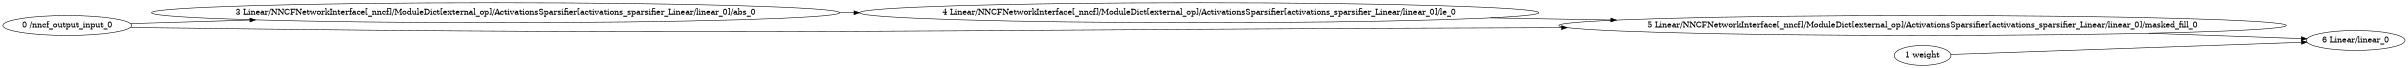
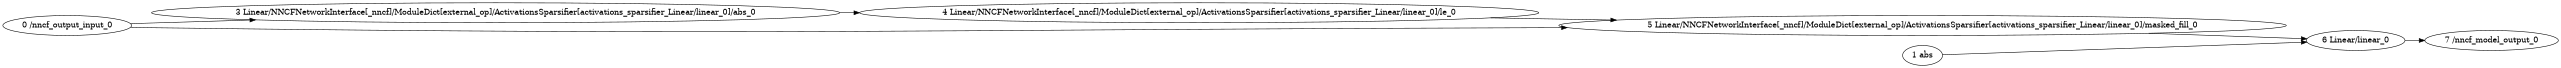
node "7 /nncf_model_output_0": added
node "1 weight": label "1 weight" -> "1 abs"
